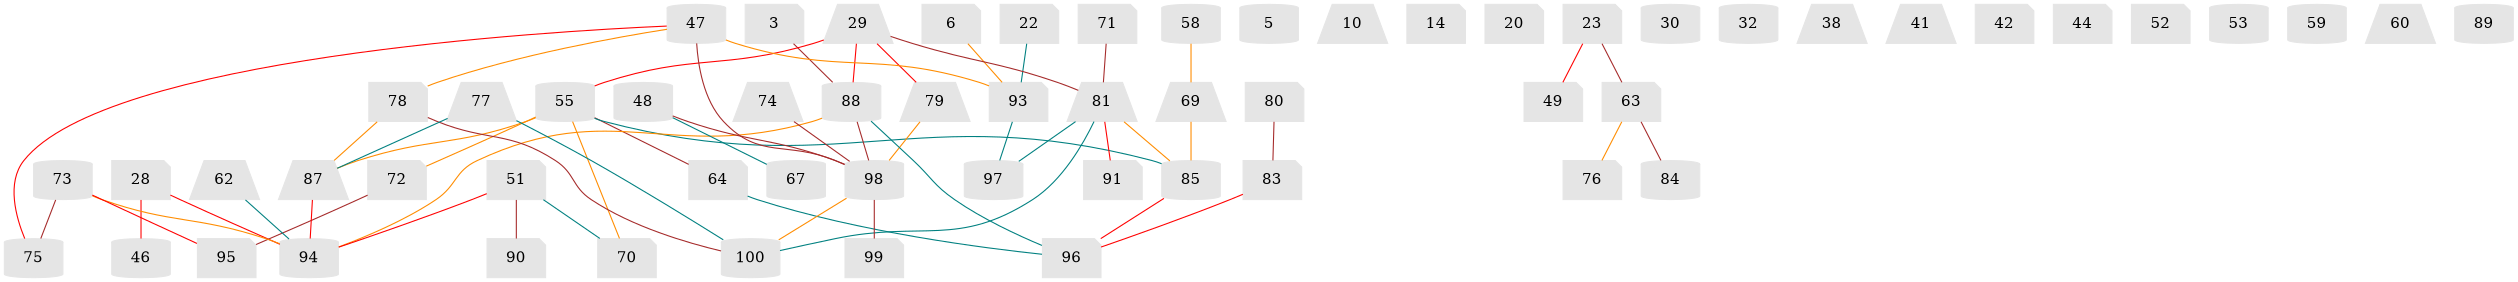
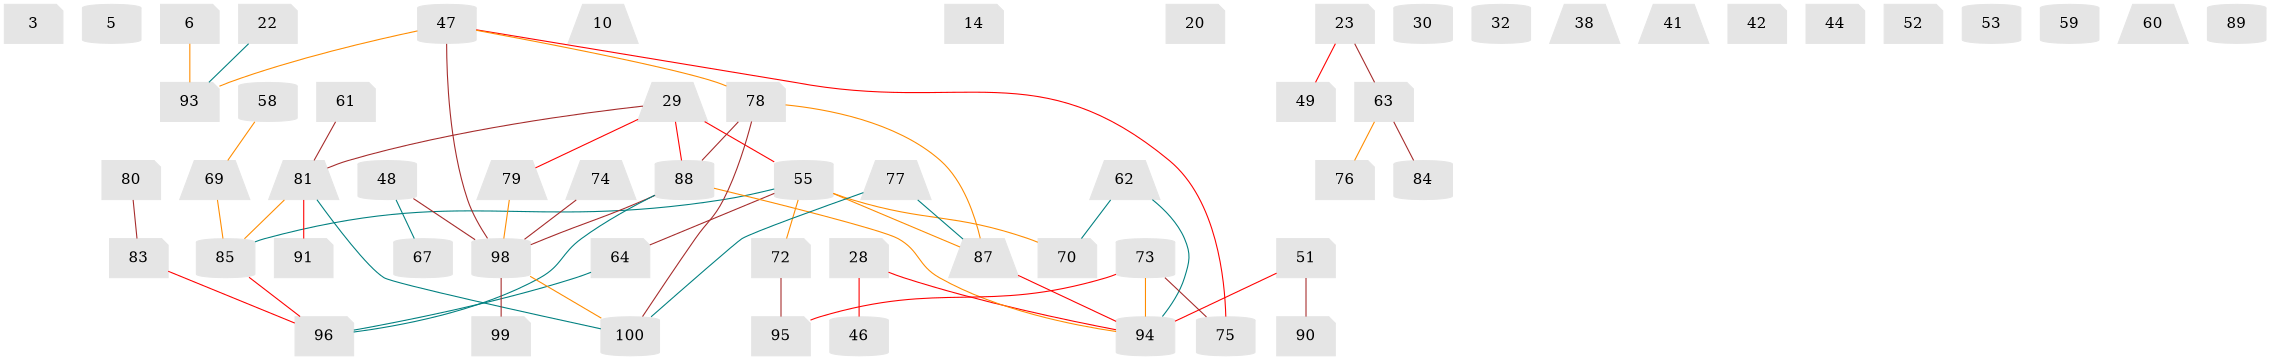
node "71": label "71" -> "61"
edge "3" -- "88": now "78" -- "88"
node "97": removed
edge "51" -- "70": now "62" -- "70"
